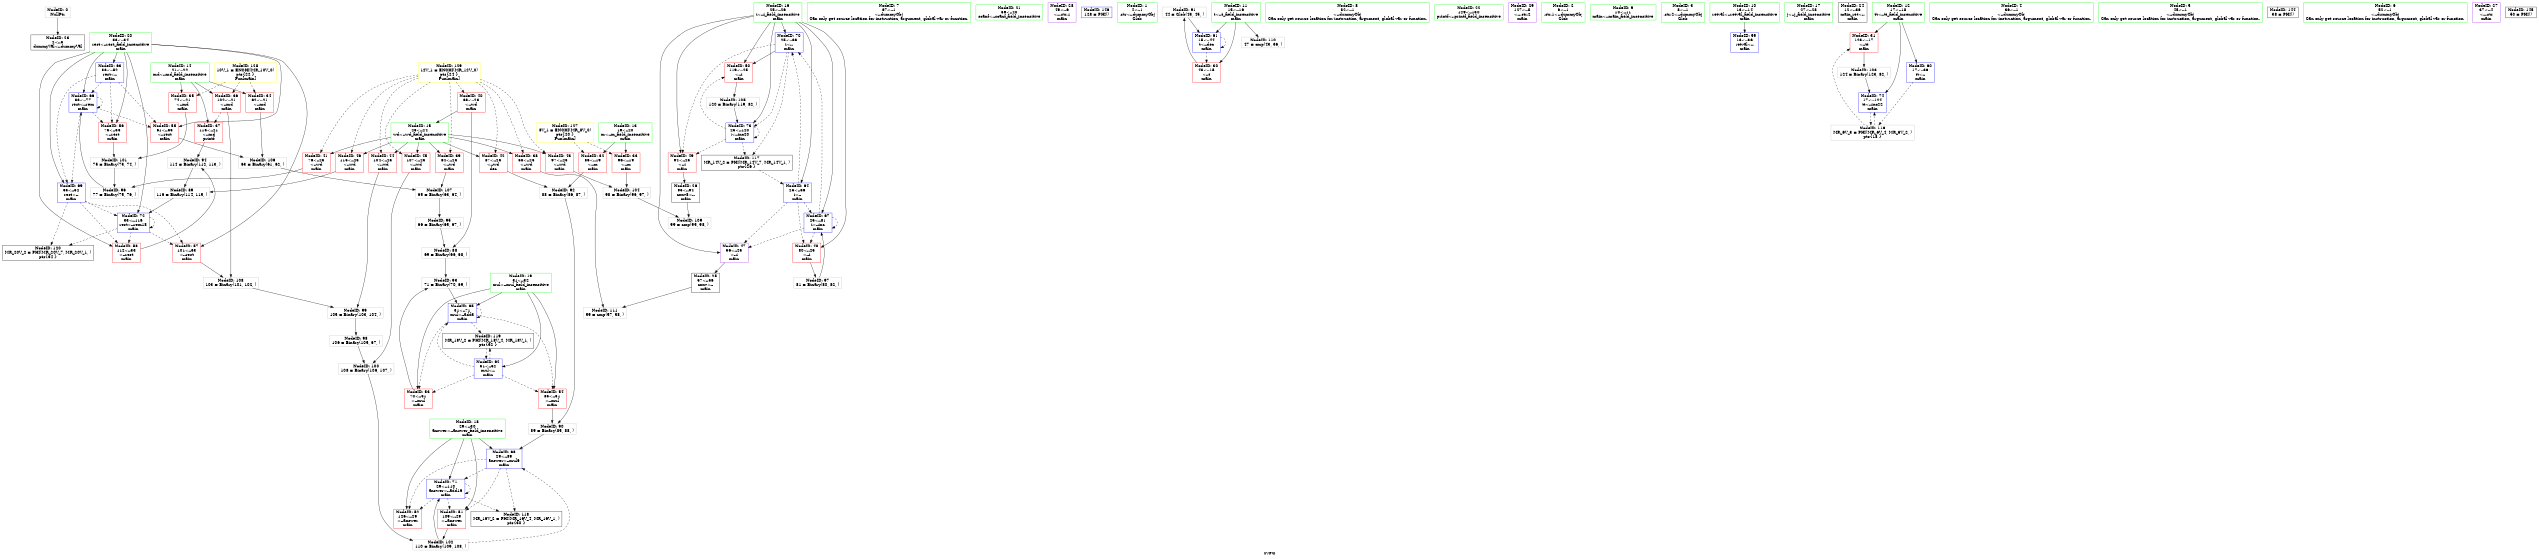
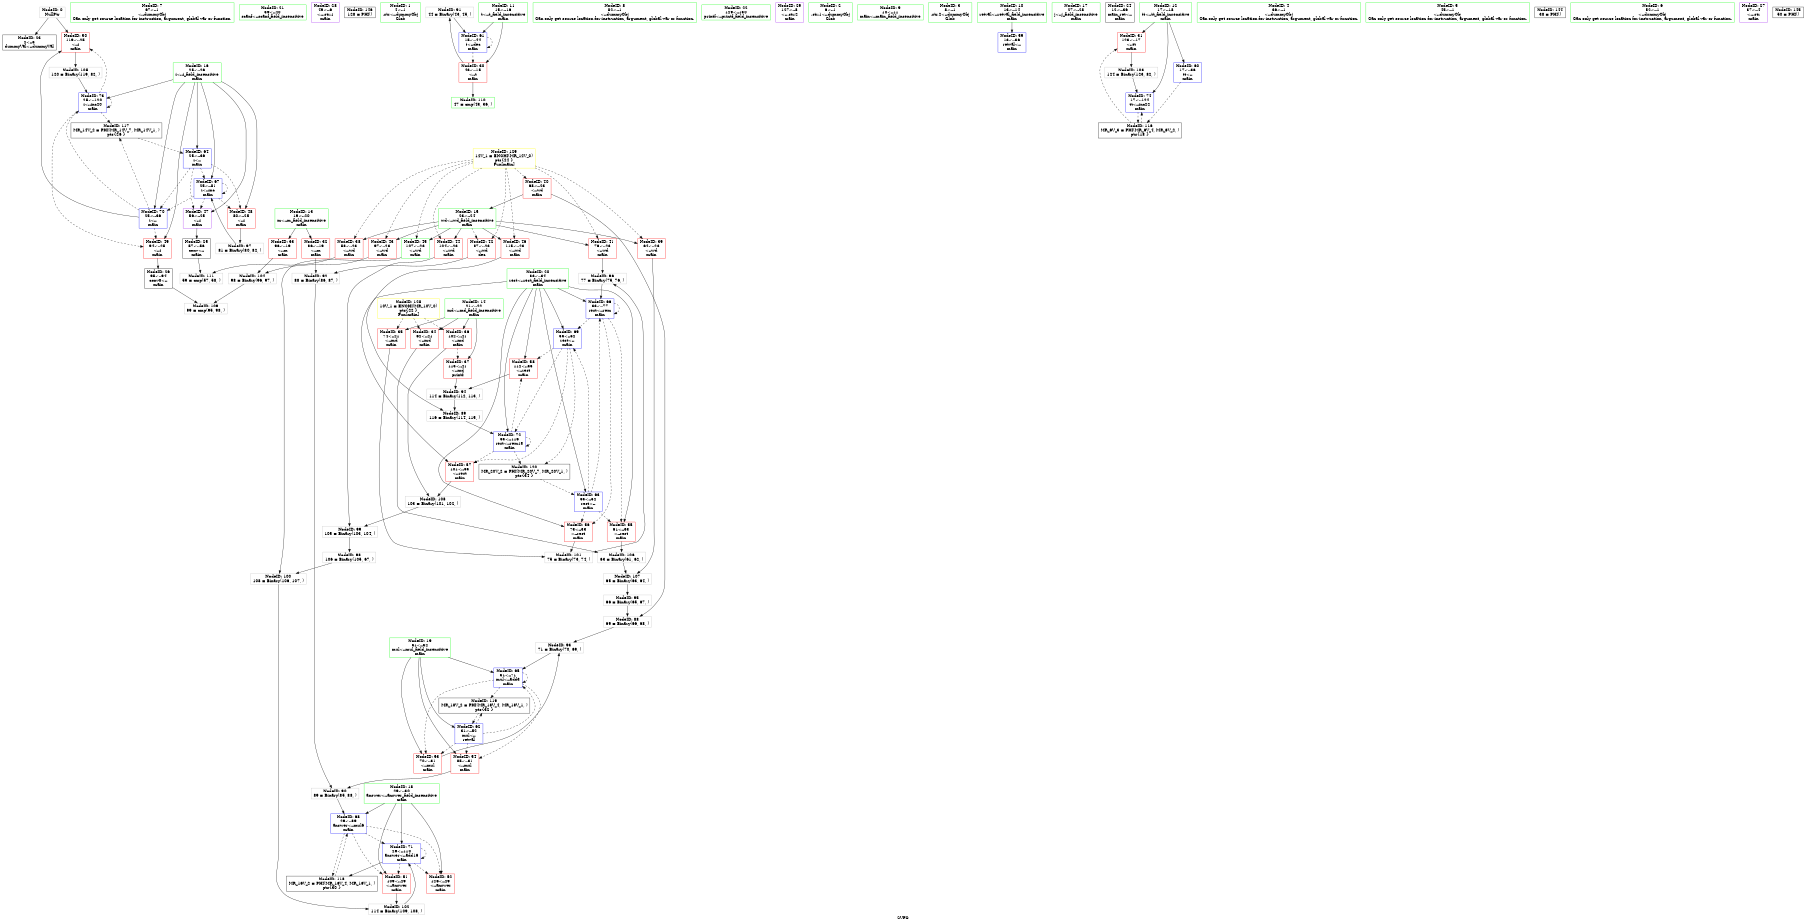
node "NodeID: 146": color blue -> black
node "NodeID: 91": text "44 = Glob(43, 45, )" -> "44 = Binary(43, 45, )"
edge "NodeID: 11" -> "NodeID: 110": now "NodeID: 30" -> "NodeID: 110"
edge "NodeID: 16" -> "NodeID: 50": now "NodeID: 0" -> "NodeID: 50"
node "NodeID: 110": color grey -> green
node "NodeID: 127": removed
node "NodeID: 116": color grey -> black
edge "NodeID: 15" -> "NodeID: 42": style solid -> dashed
node "NodeID: 45": color red -> green
node "NodeID: 62": text "main" -> "retval"
edge "NodeID: 120" -> "NodeID: 63": added
edge "NodeID: 71" -> "NodeID: 118": style dashed -> solid
edge "NodeID: 102" -> "NodeID: 68": now "NodeID: 118" -> "NodeID: 68"
node "NodeID: 102": text "110 = Binary(109, 108, )" -> "114 = Binary(109, 108, )"
